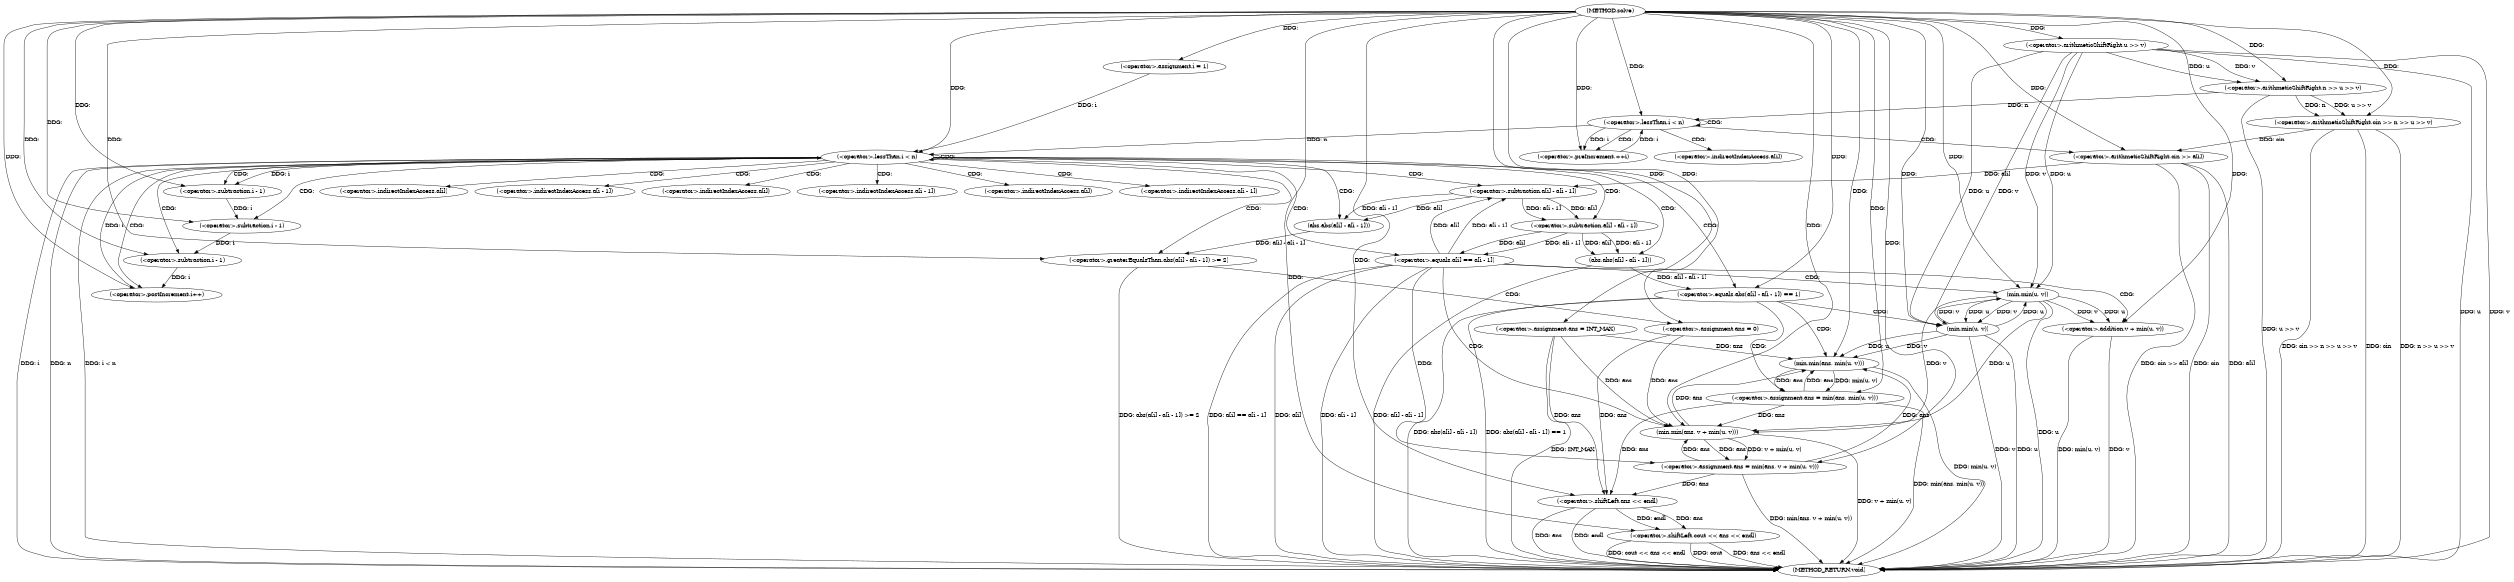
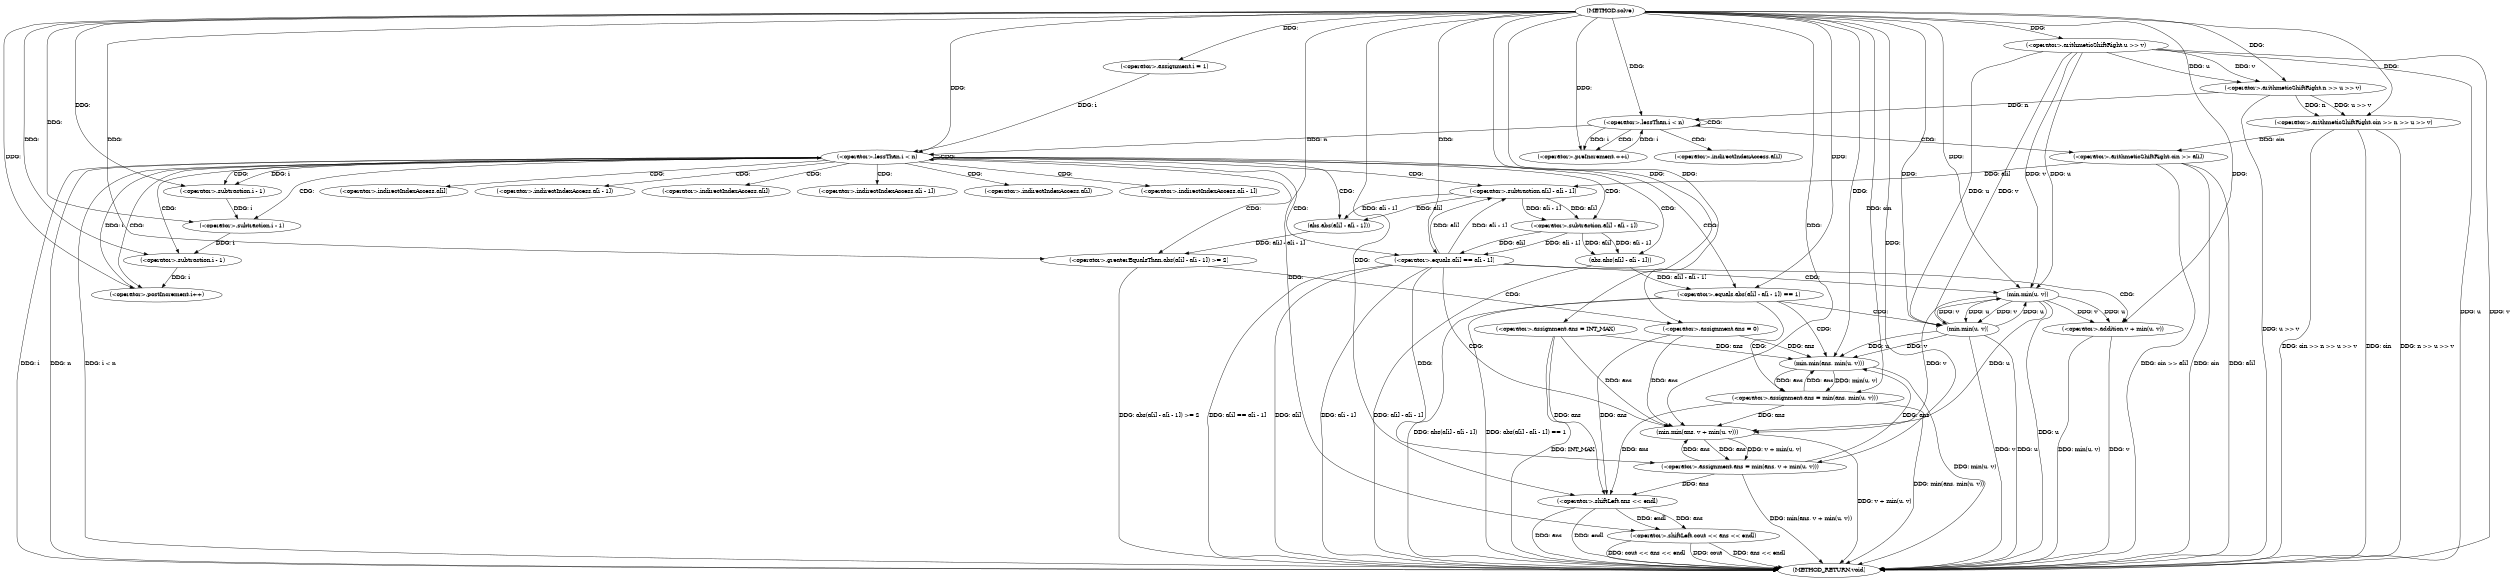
edge "(METHOD,solve)" -> "(<operator>.arithmeticShiftRight,cin >> a[i])": now "(METHOD,solve)" -> "(<operator>.equals,a[i] == a[i - 1])"
edge "(METHOD,solve)" -> "(<operator>.assignment,ans = min(ans, min(u, v)))": label "DDG: " -> "DDG: cin"
edge "(min,min(ans, v + min(u, v)))" -> "(min,min(ans, min(u, v)))": now "(<operator>.assignment,ans = 0)" -> "(min,min(ans, min(u, v)))"
